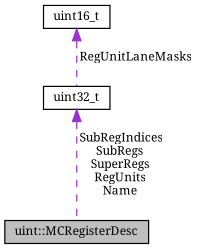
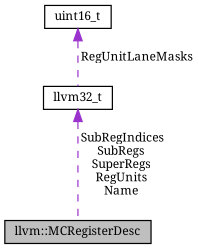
node "uint32_t": label "uint32_t" -> "llvm32_t"
node "uint::MCRegisterDesc": label "uint::MCRegisterDesc" -> "llvm::MCRegisterDesc"
